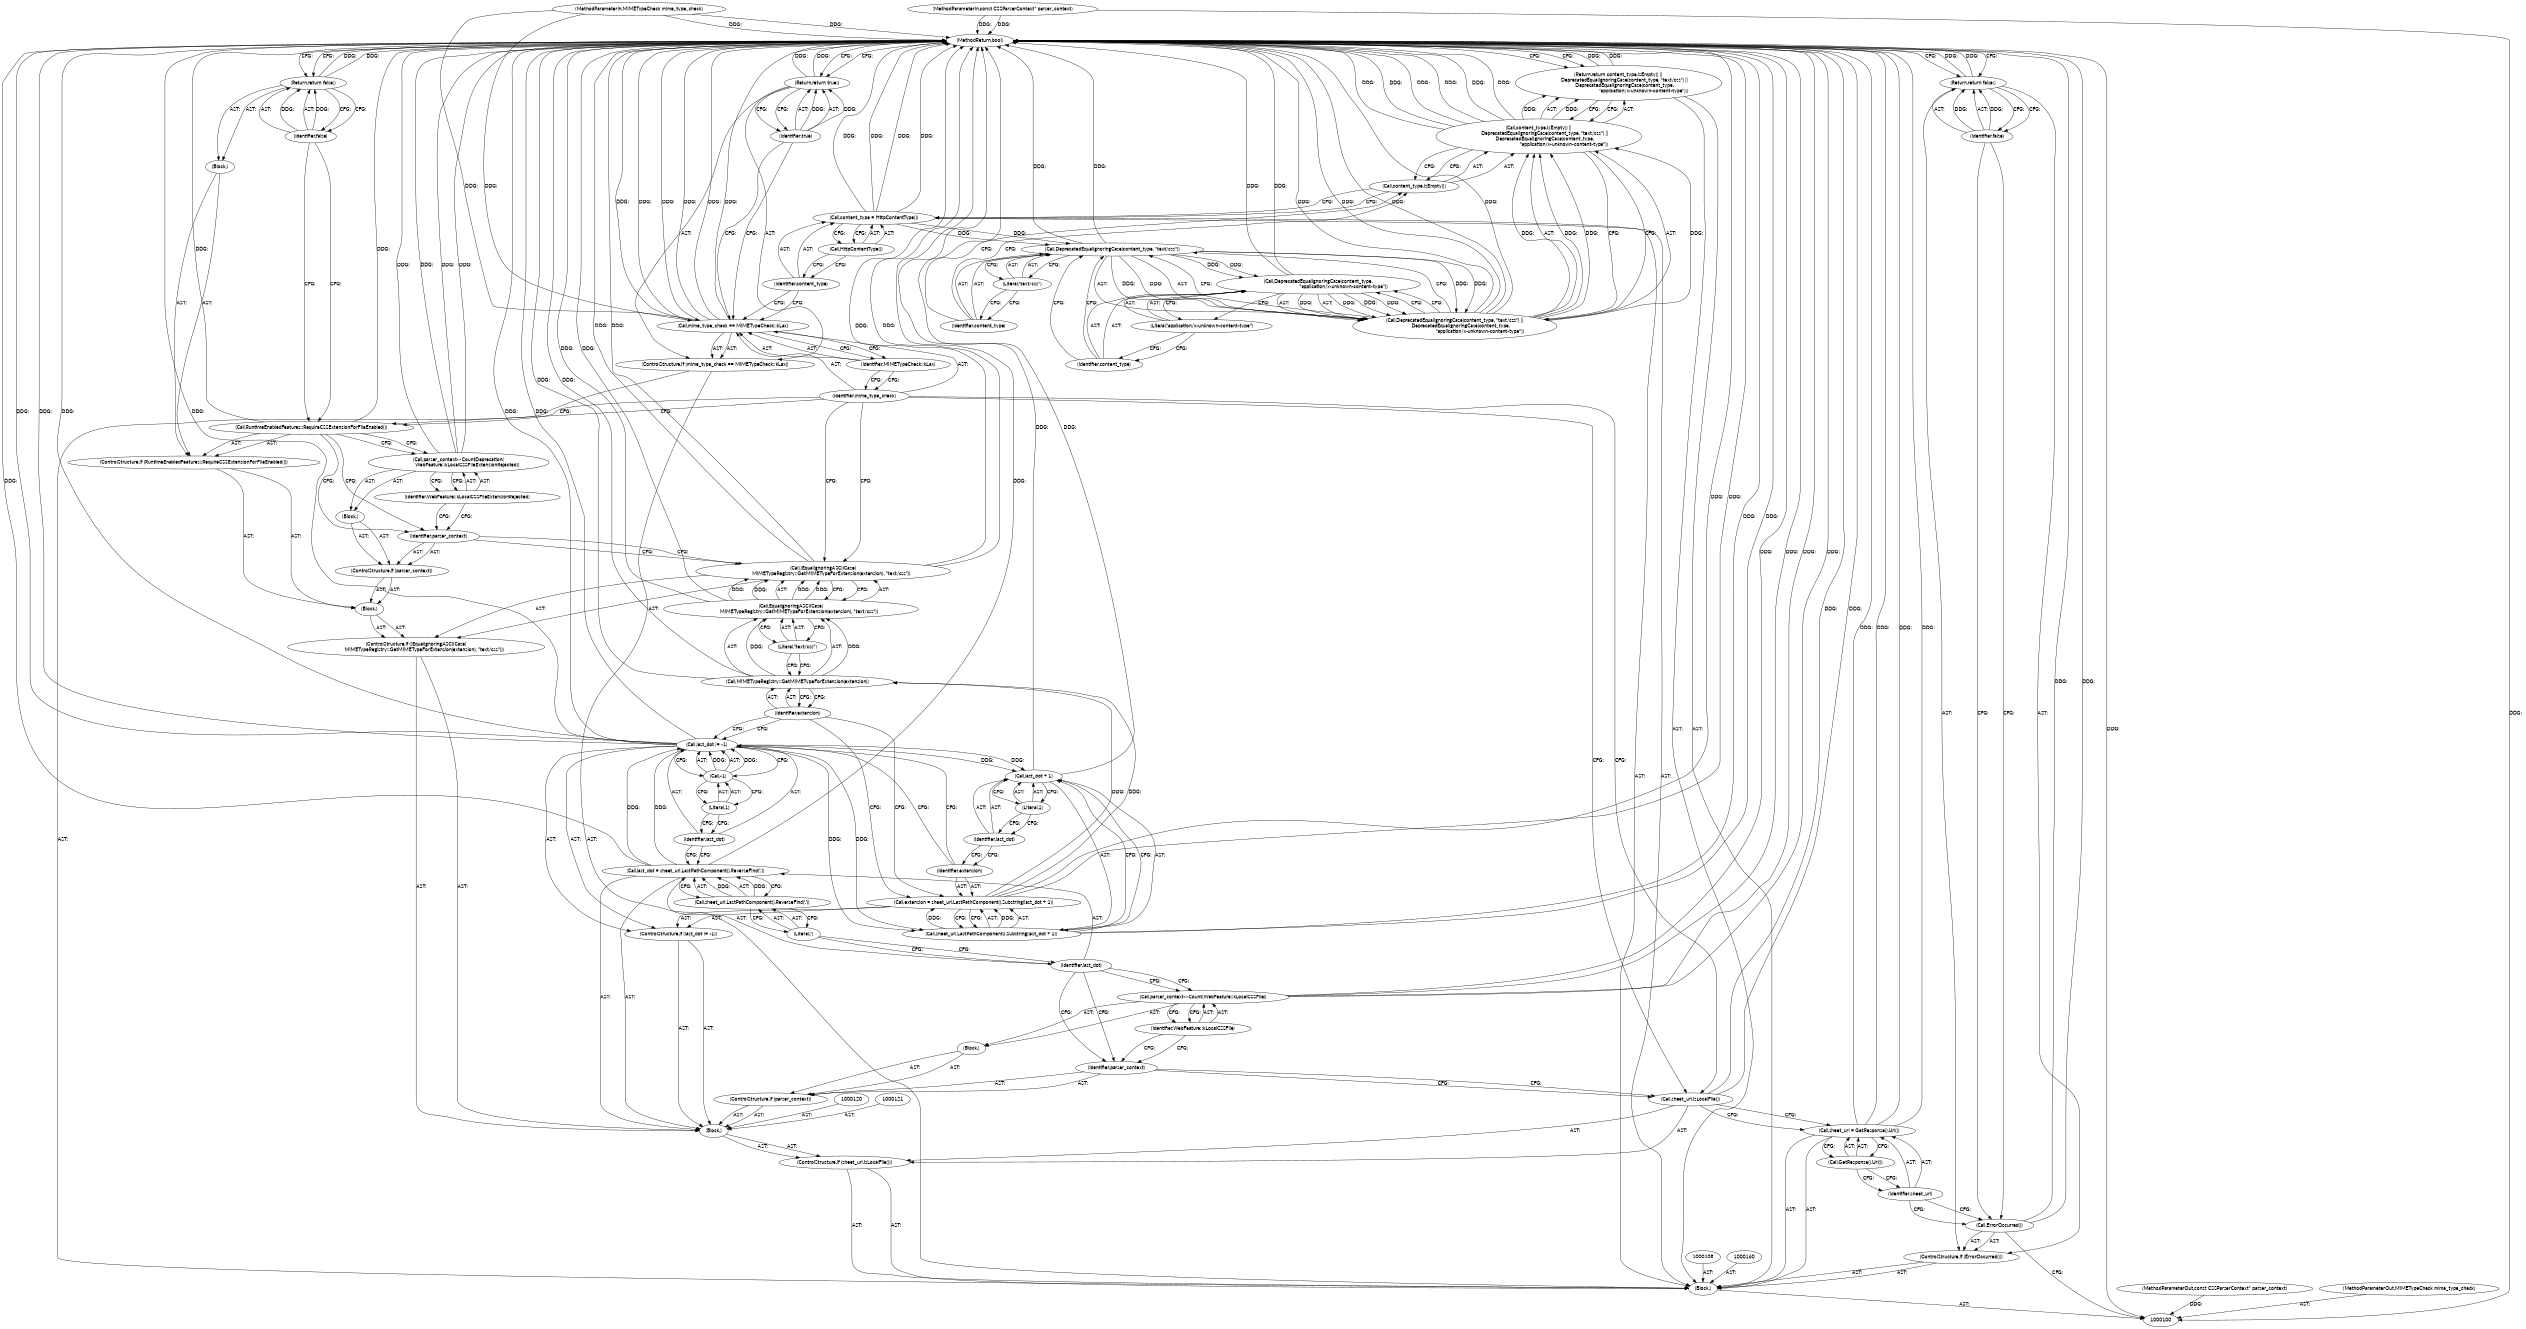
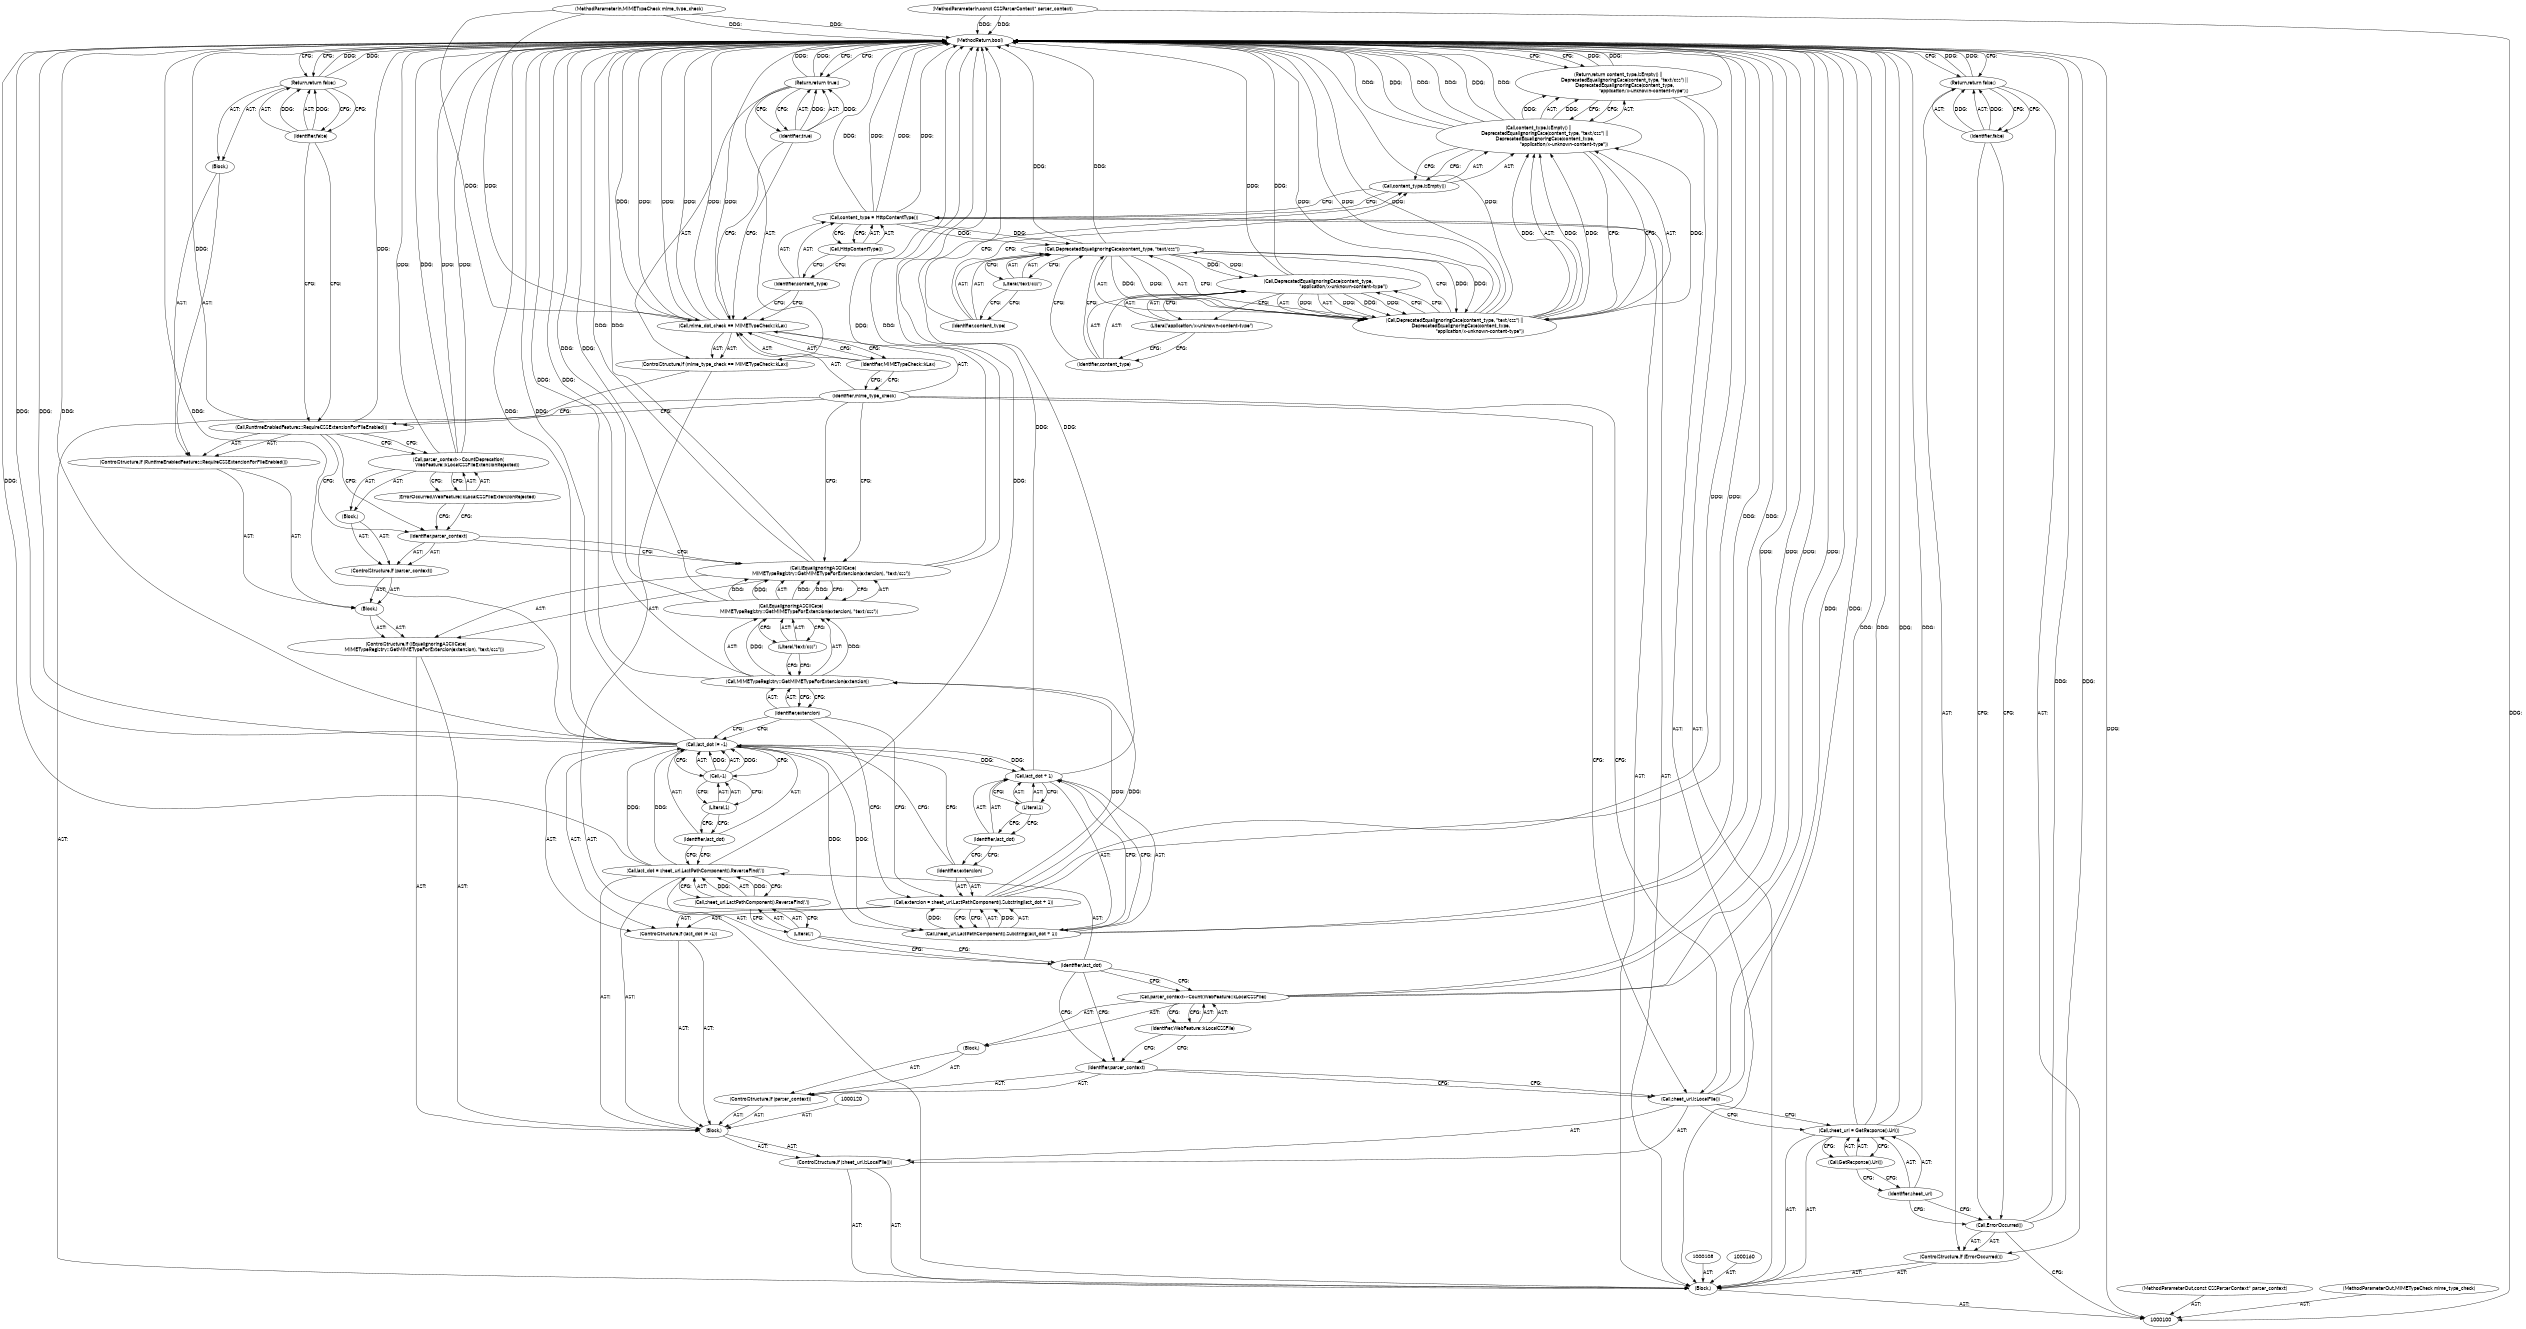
node "(Call,mime_type_check == MIMETypeCheck::kLax)": label "(Call,mime_type_check == MIMETypeCheck::kLax)" -> "(Call,mime_dot_check == MIMETypeCheck::kLax)"
node "(Identifier,WebFeature::kLocalCSSFileExtensionRejected)": label "(Identifier,WebFeature::kLocalCSSFileExtensionRejected)" -> "(ErrorOccurred,WebFeature::kLocalCSSFileExtensionRejected)"
node "1000121": removed
edge "(MethodParameterOut,const CSSParserContext* parser_context)" -> "1000100": label "DDG: " -> "AST: "
